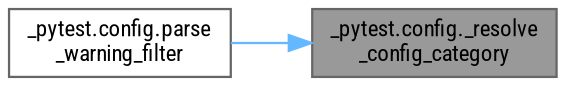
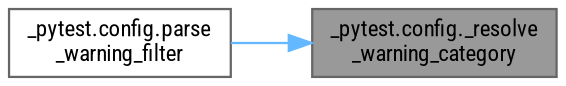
node "_pytest.config._resolve _config_category": label "_pytest.config._resolve _config_category" -> "_pytest.config._resolve _warning_category"
